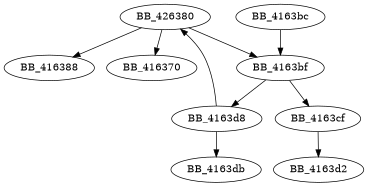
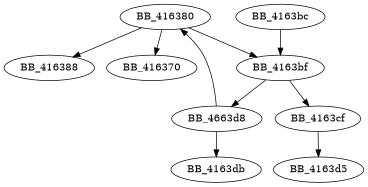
node "BB_426380": label "BB_426380" -> "BB_416380"
node "BB_4163d8": label "BB_4163d8" -> "BB_4663d8"
node "BB_4163d2": label "BB_4163d2" -> "BB_4163d5"
